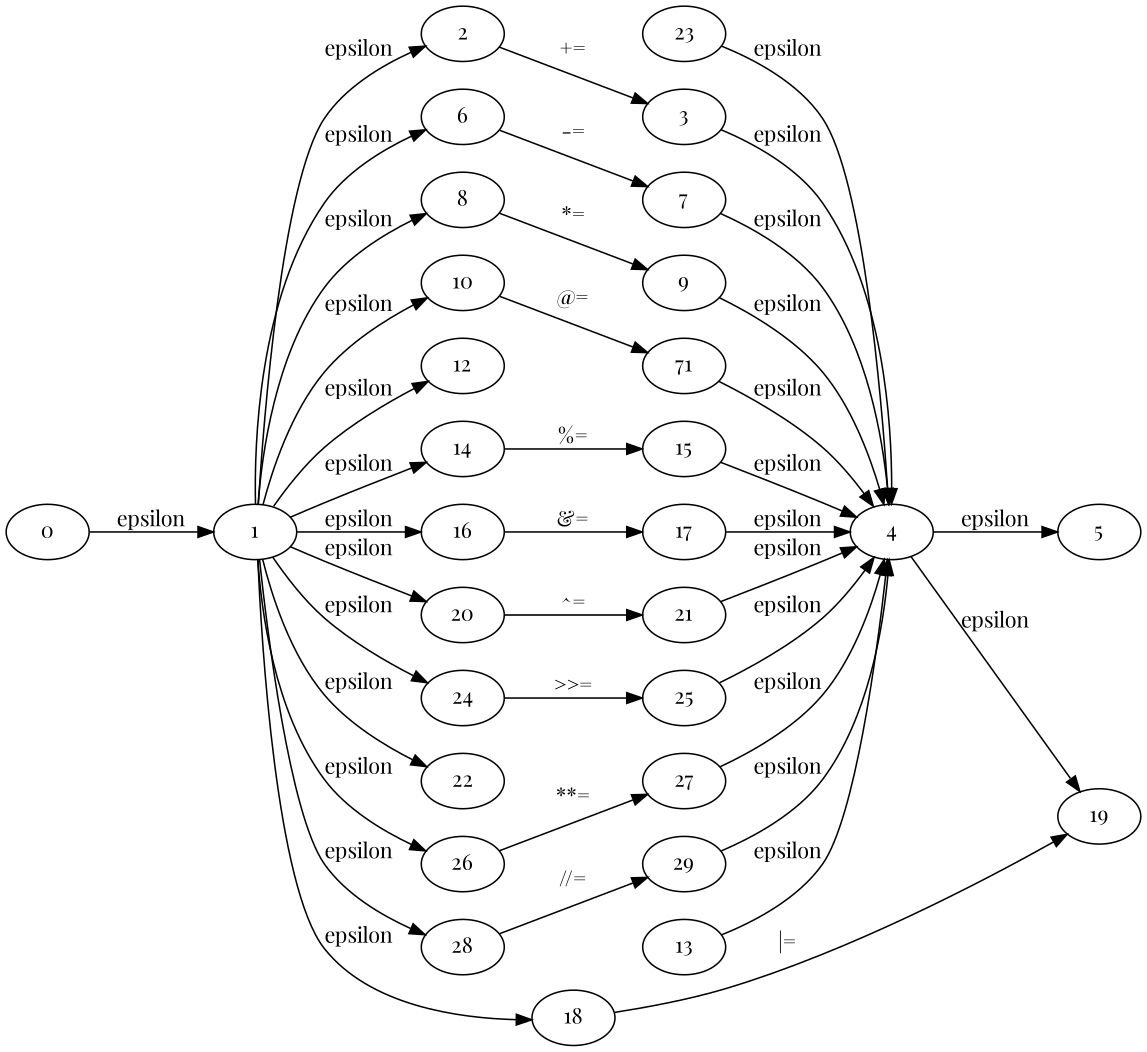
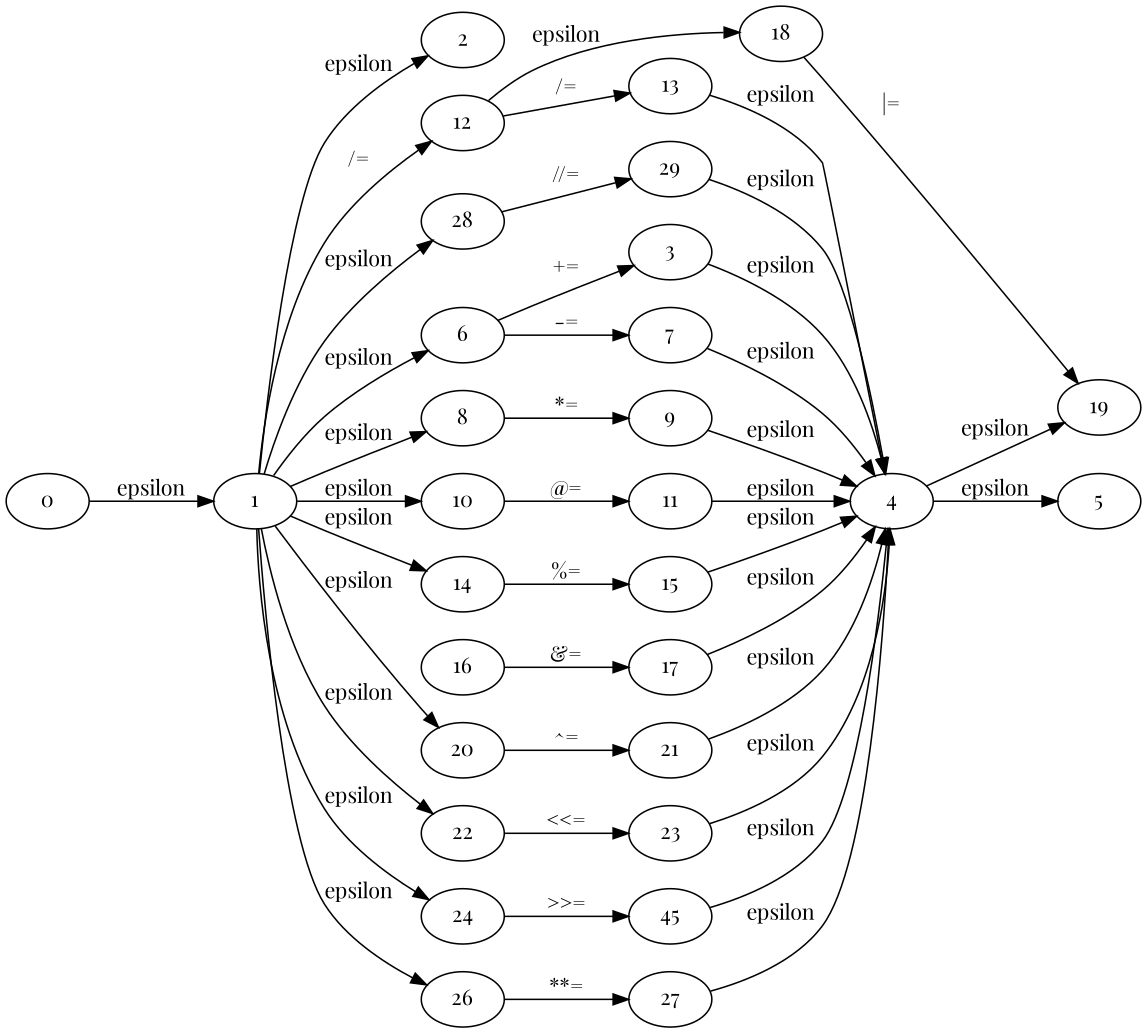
edge "2" -> "3": now "6" -> "3"
edge "12" -> "13": added, label "/="
node "71": label "71" -> "11"
edge "1" -> "12": label "epsilon" -> "/="
edge "1" -> "16": removed, label "epsilon"
node "25": label "25" -> "45"
edge "22" -> "23": added, label "<<="
edge "1" -> "18": now "12" -> "18"
